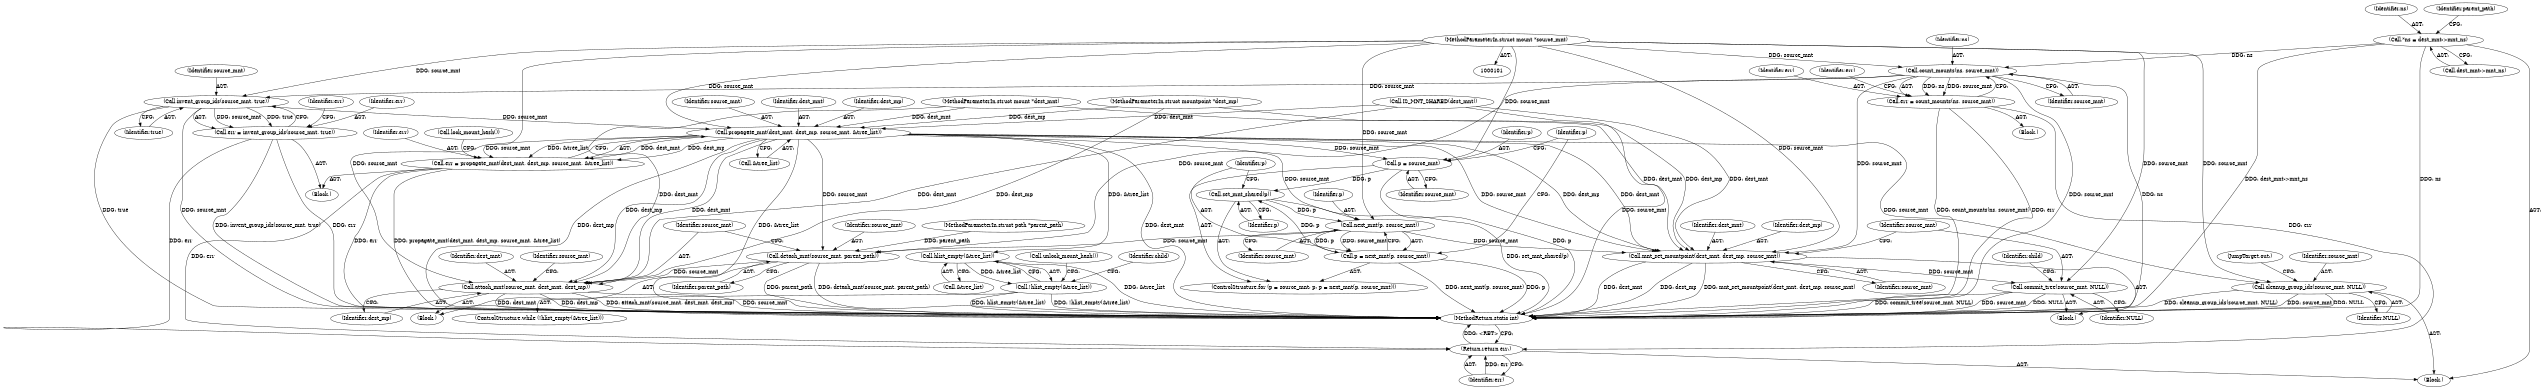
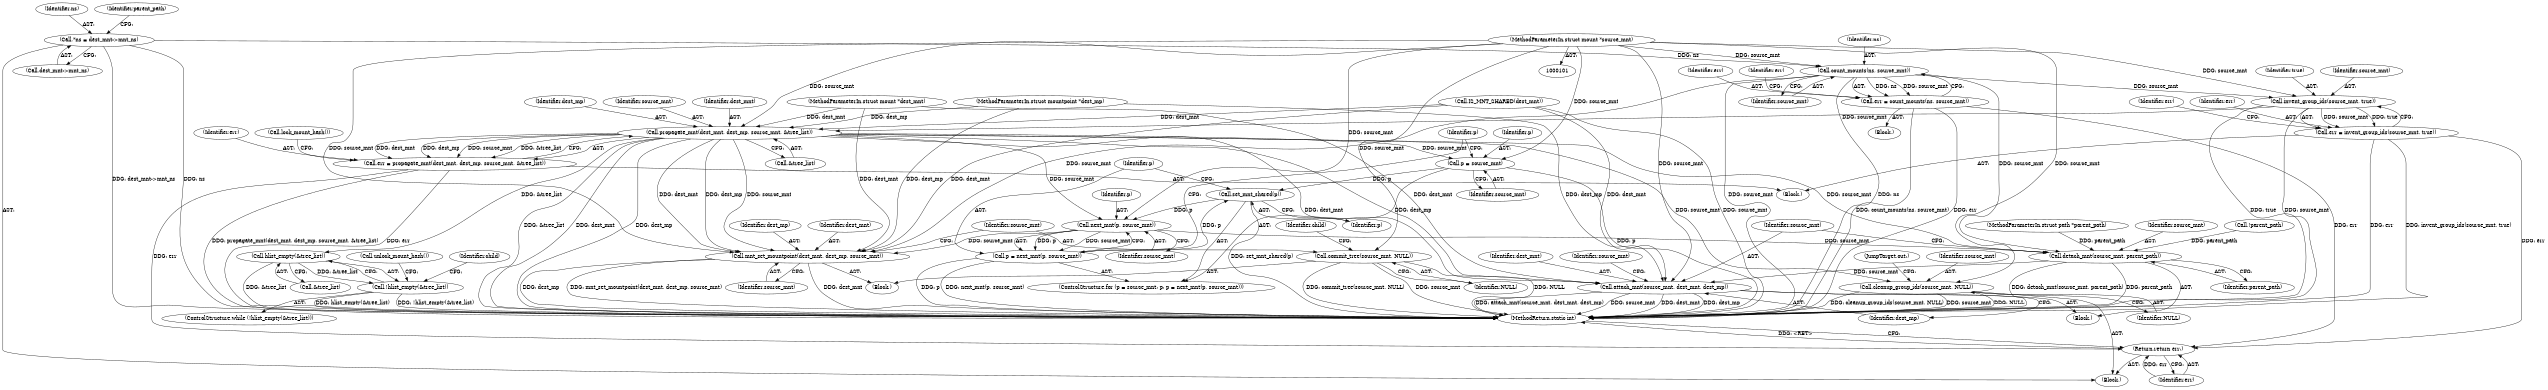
edge "(Call,invent_group_ids(source_mnt, true))" -> "(Identifier,true)": removed, label "CFG:"
node "(Call,!parent_path)": added
edge "(Call,mnt_set_mountpoint(dest_mnt, dest_mp, source_mnt))" -> "(Call,commit_tree(source_mnt, NULL))": removed, label "DDG: source_mnt"
